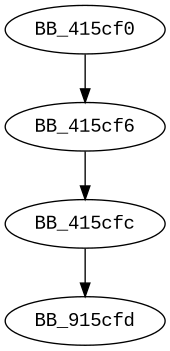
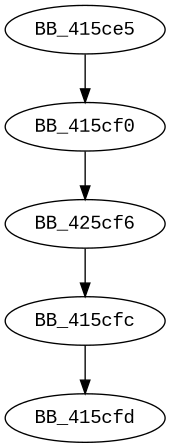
node "BB_415ce5": added
node "BB_415cf6": label "BB_415cf6" -> "BB_425cf6"
node "BB_915cfd": label "BB_915cfd" -> "BB_415cfd"
